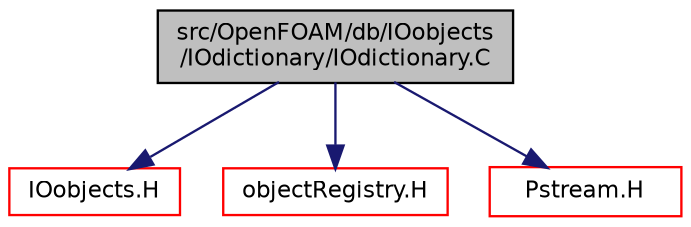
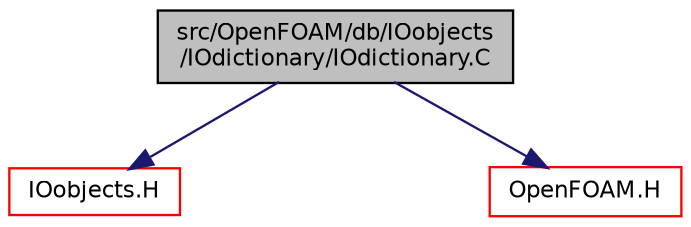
node "objectRegistry.H": removed
node "Pstream.H": label "Pstream.H" -> "OpenFOAM.H"
